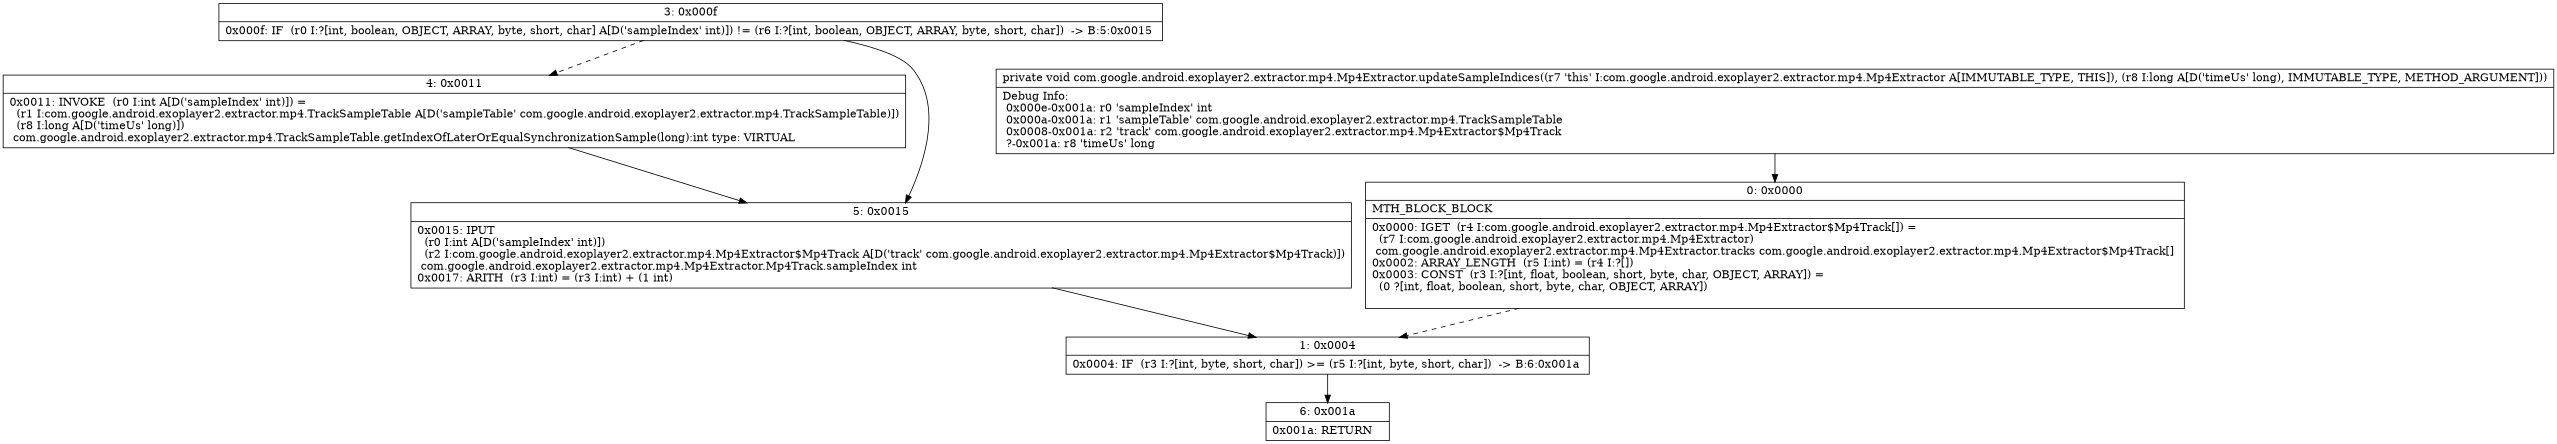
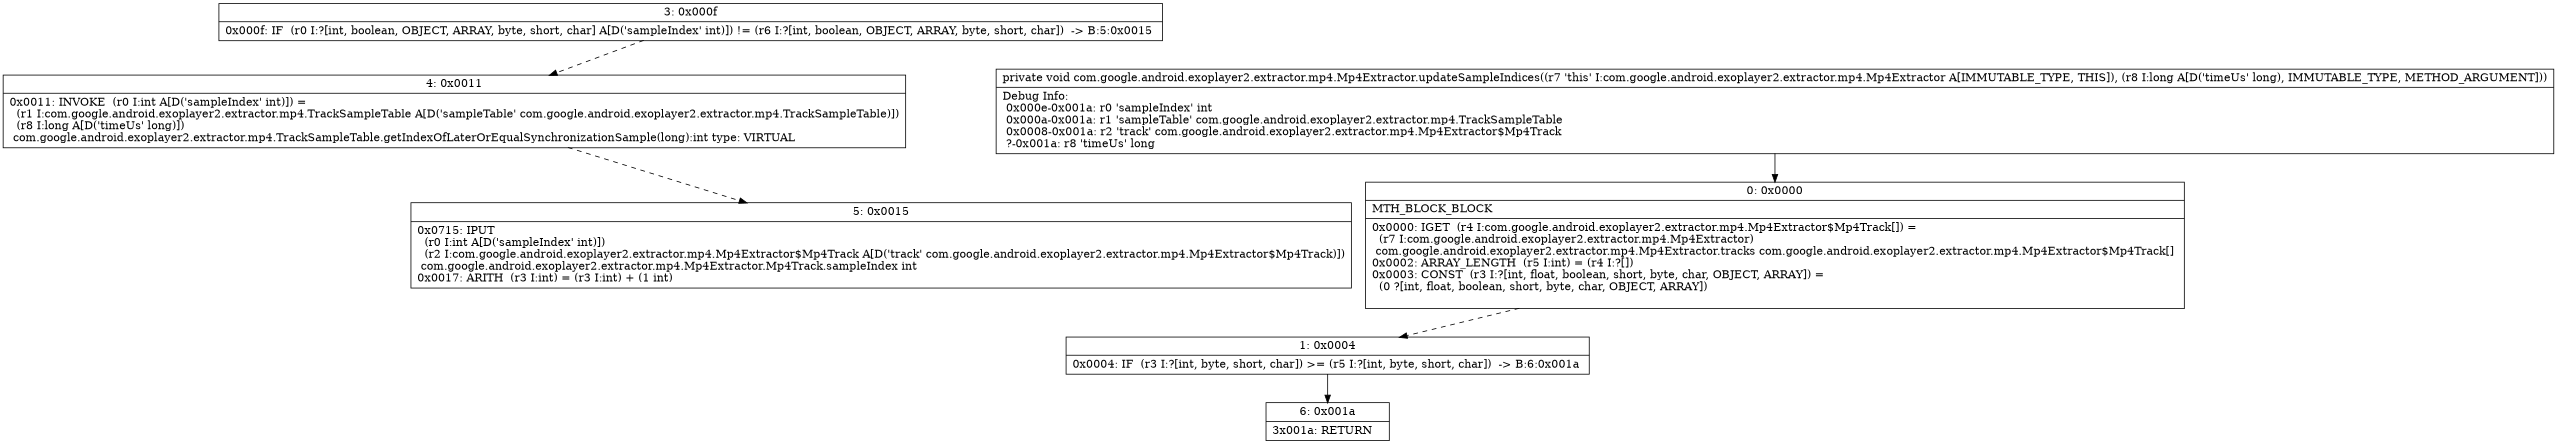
edge "3: 0x000f" -> "5: 0x0015": removed
edge "4: 0x0011" -> "5: 0x0015": style solid -> dashed
node "5: 0x0015": text "0x0015: IPUT" -> "0x0715: IPUT"
edge "5: 0x0015" -> "1: 0x0004": removed
node "6: 0x001a": text "0x001a: RETURN" -> "3x001a: RETURN"
